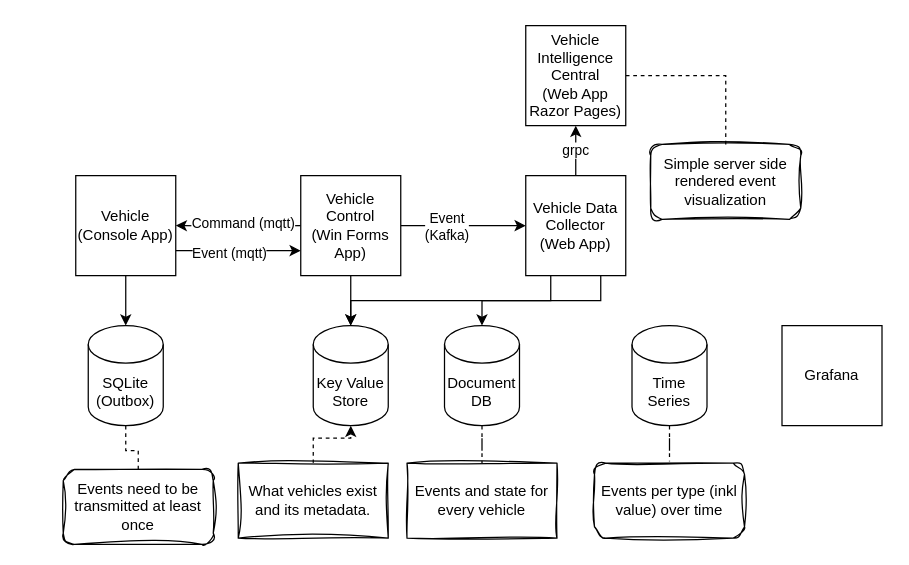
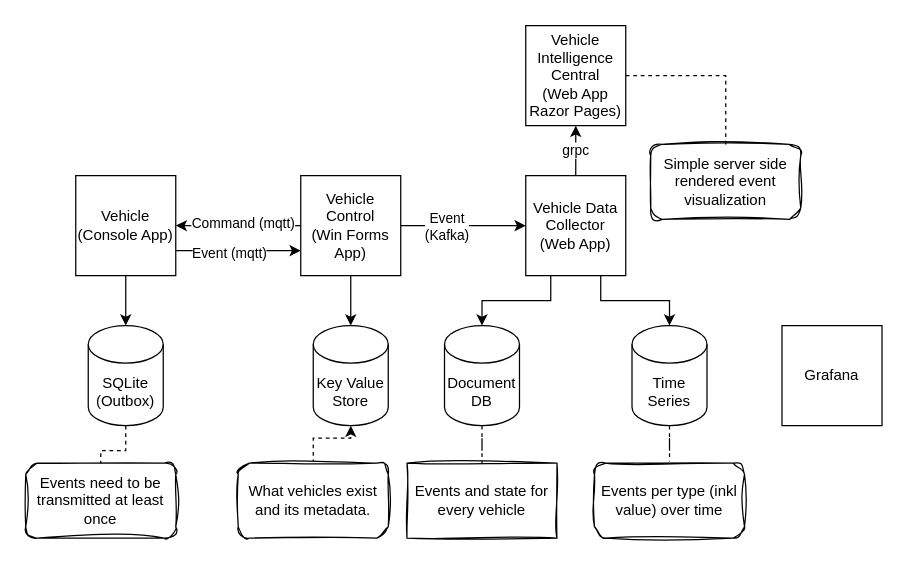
edge "Vehicle Data Collector (Web App)" -> "Key Value Store": now "Vehicle Data Collector (Web App)" -> "Time Series"
node "What vehicles exist and its metadata.": shape rectangle -> rounded rectangle
node "Events need to be transmitted at least once": moved (138, 507) -> (101, 501)
